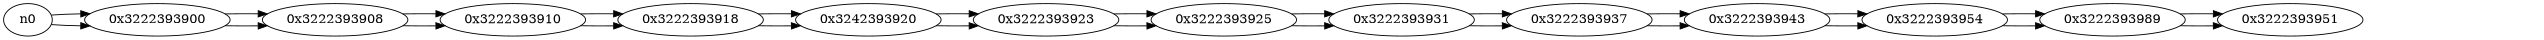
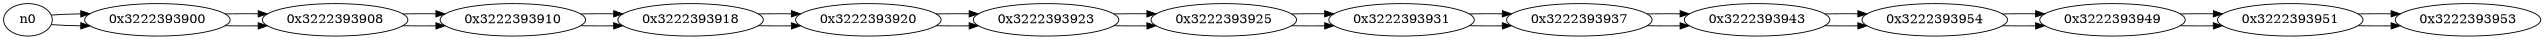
node "0x3242393920": label "0x3242393920" -> "0x3222393920"
node "0x3222393989": label "0x3222393989" -> "0x3222393949"
node "0x3222393953": added
